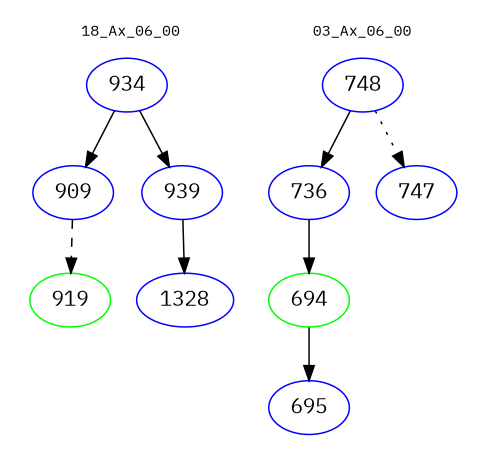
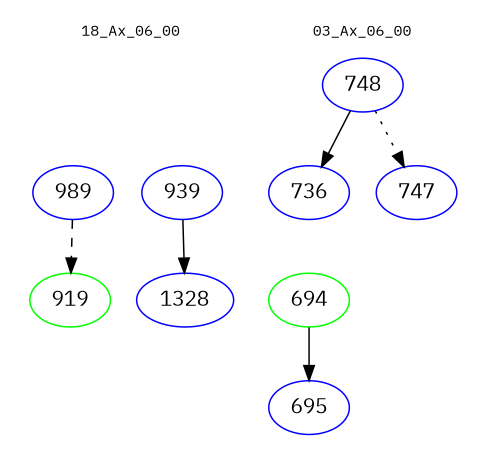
node "934": removed
node "909": label "909" -> "989"
edge "736" -> "694": removed
